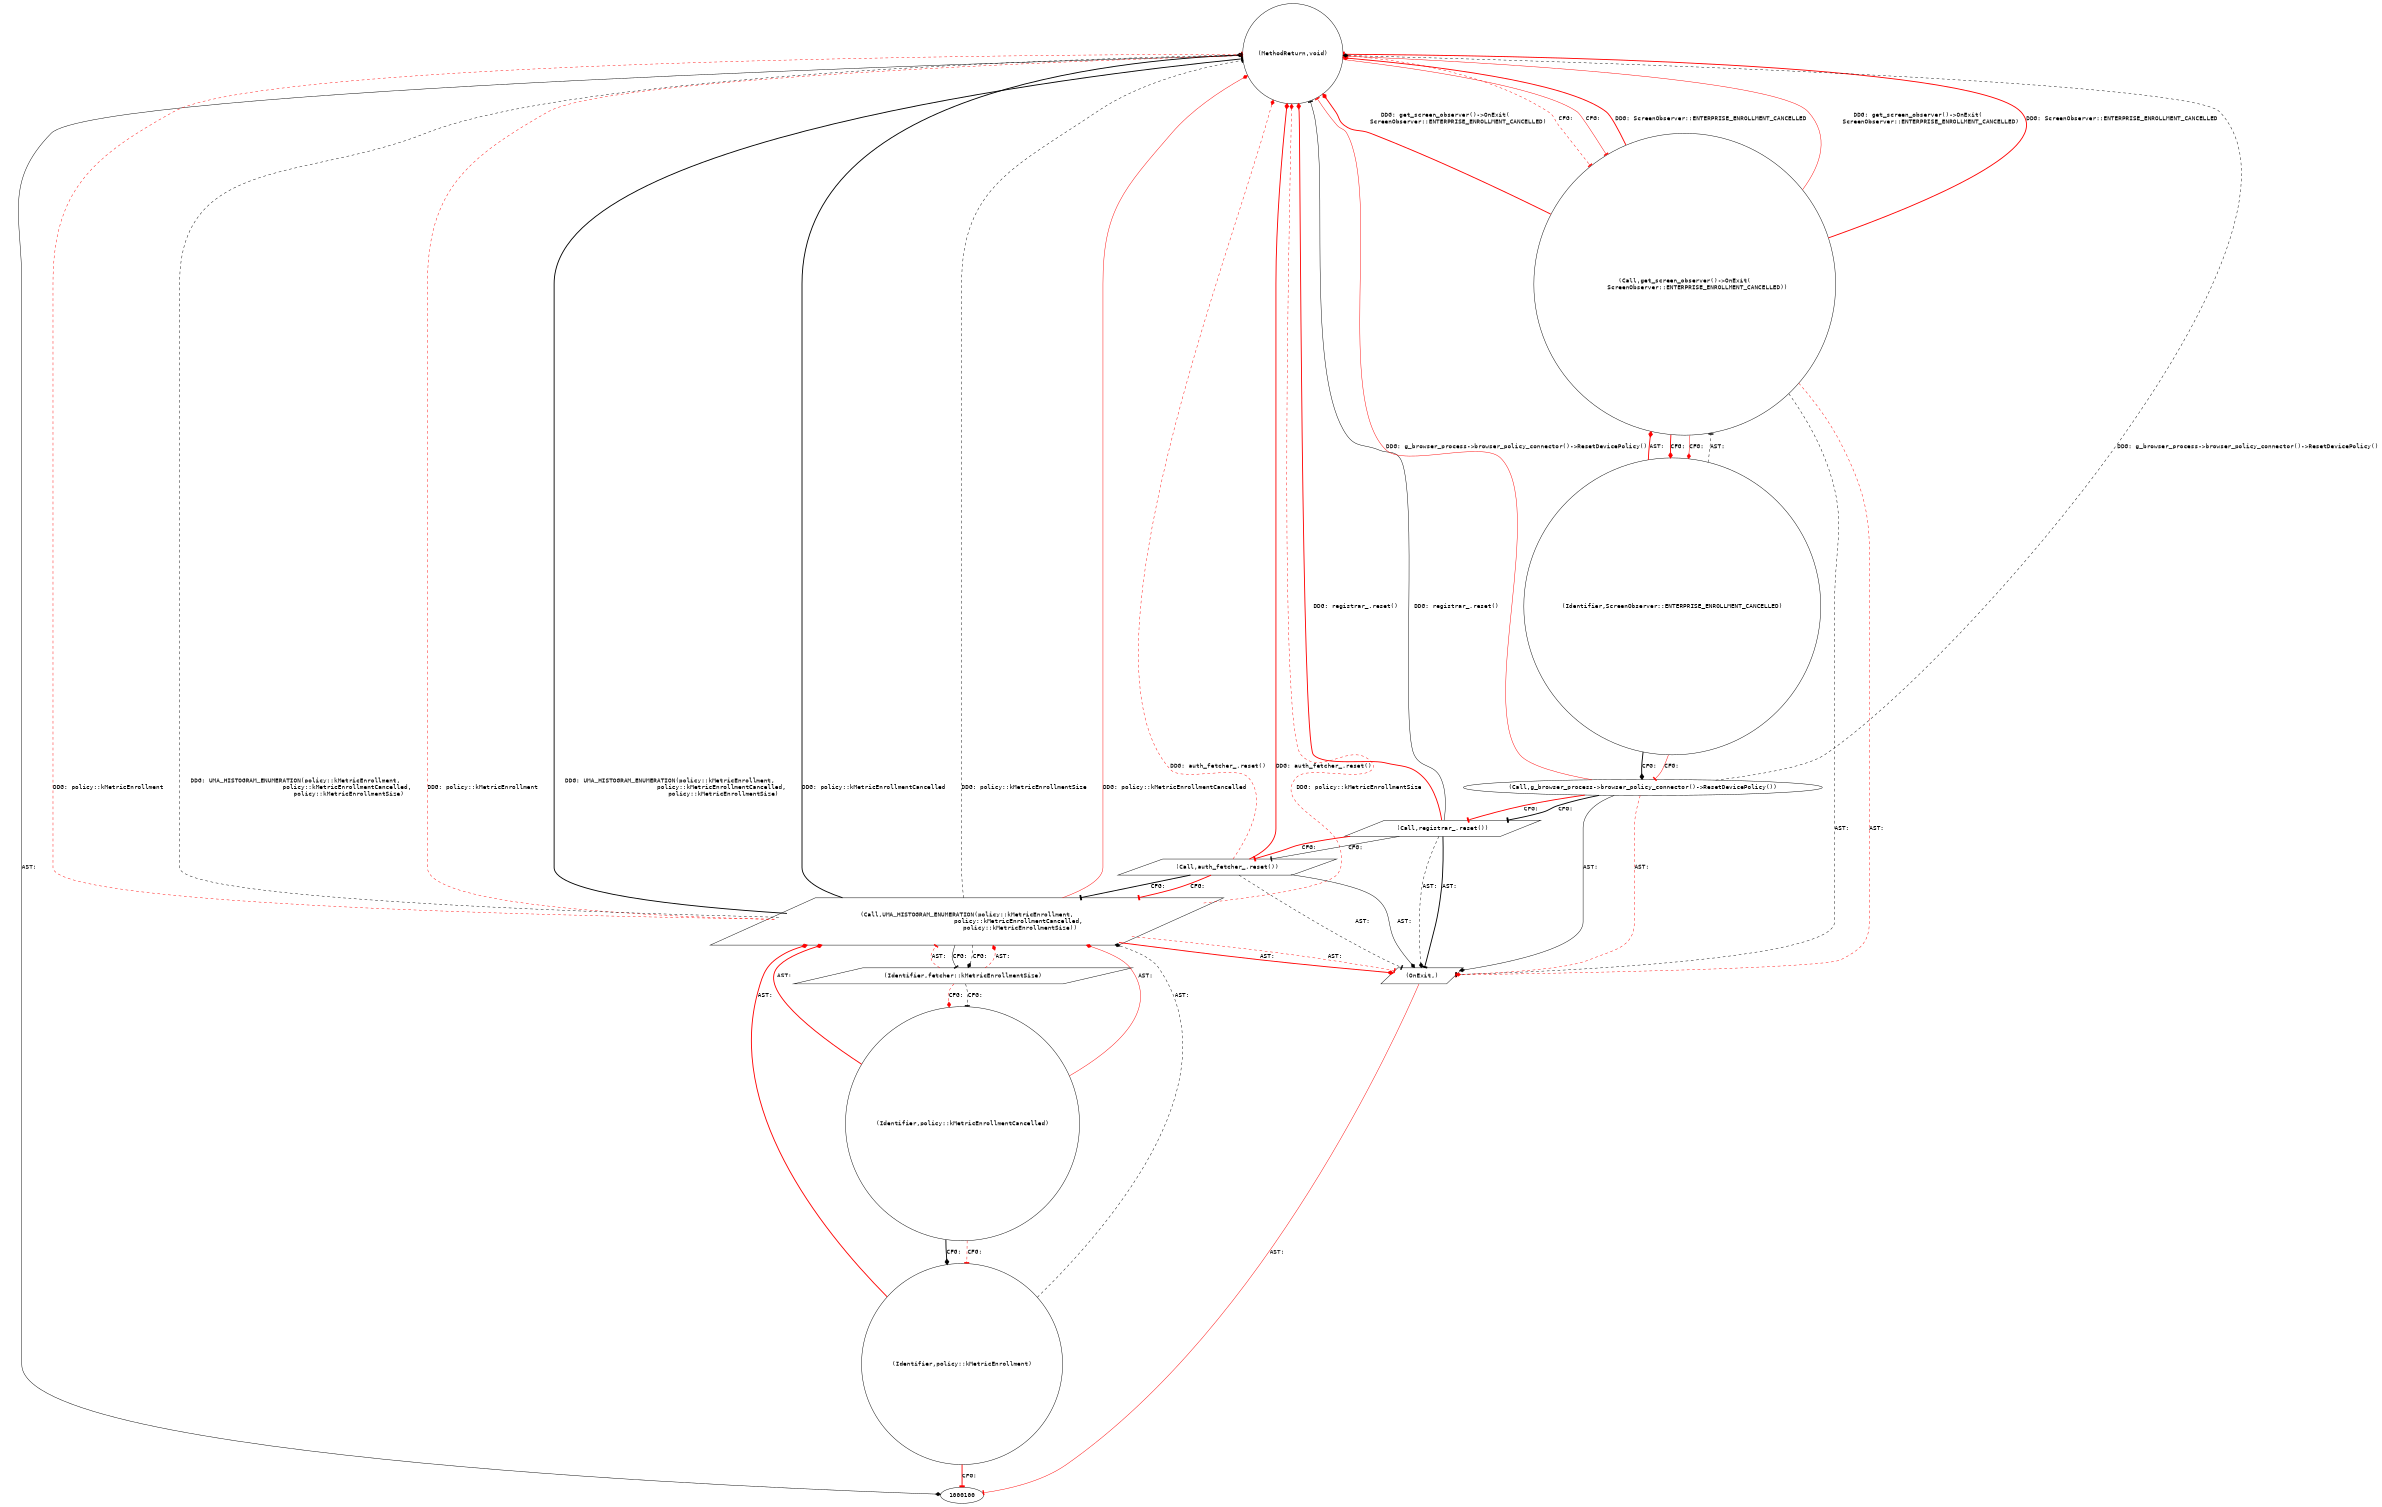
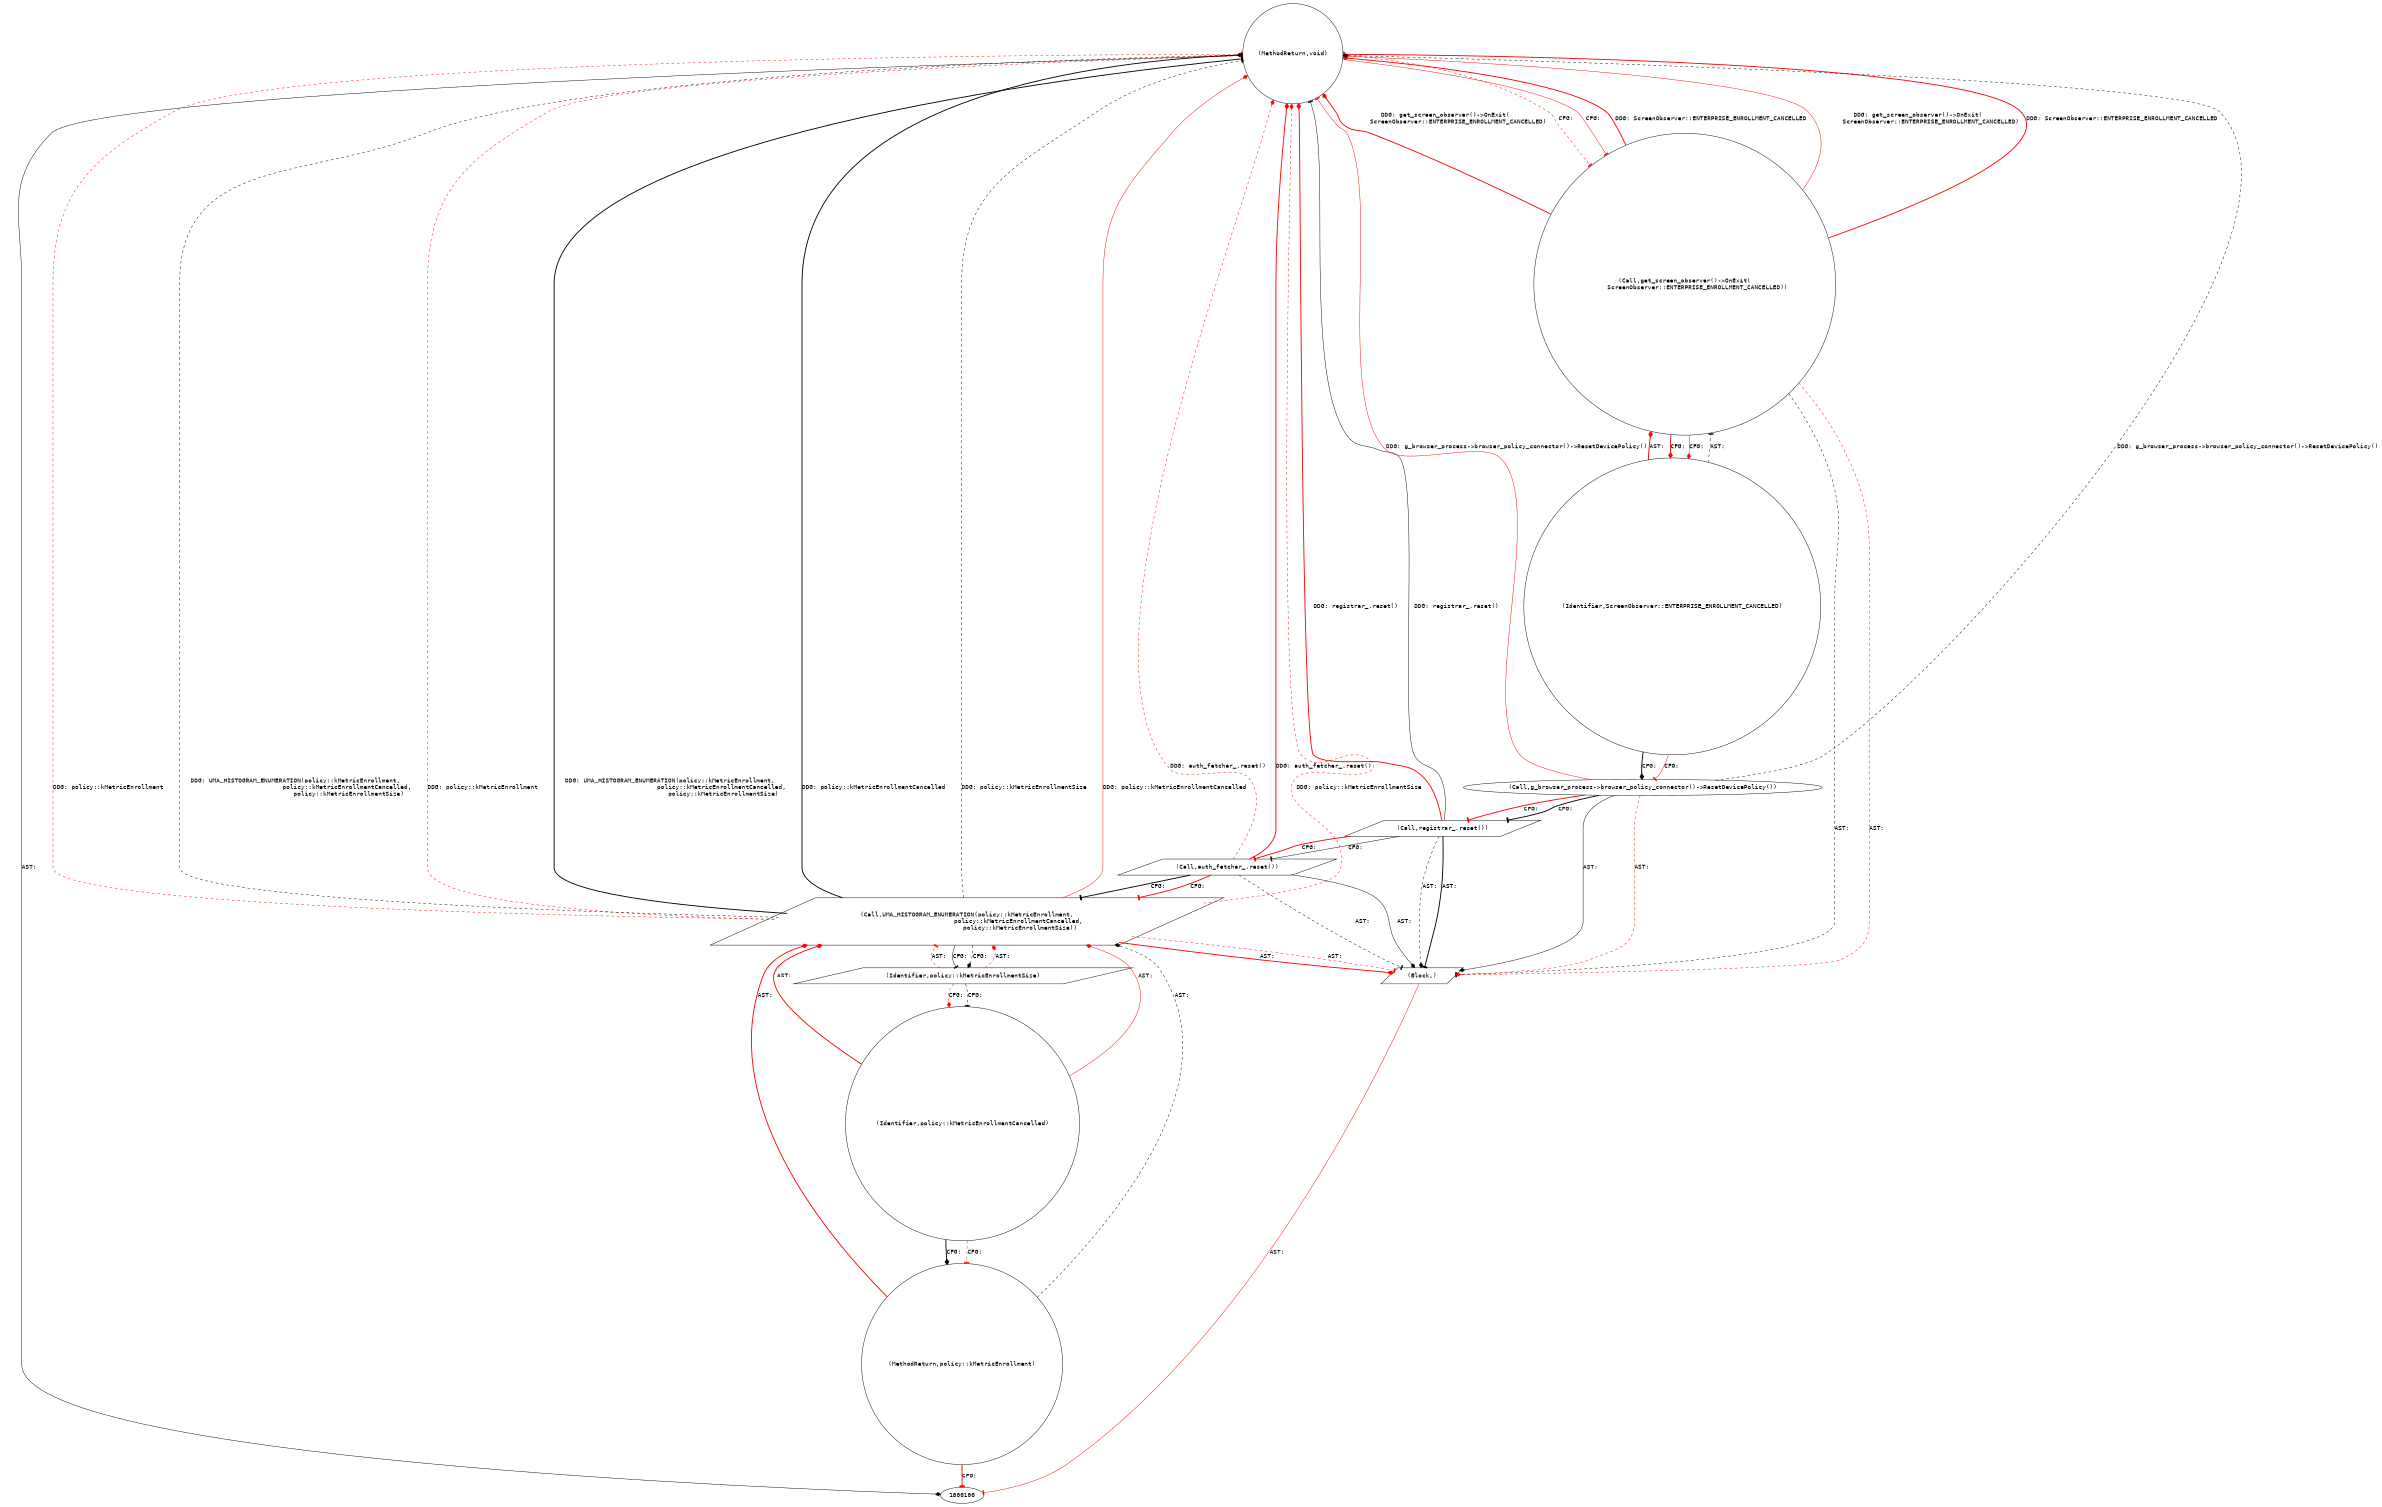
node "(Identifier,fetcher::kMetricEnrollmentSize)": label "(Identifier,fetcher::kMetricEnrollmentSize)" -> "(Identifier,policy::kMetricEnrollmentSize)"
node "(OnExit,)": label "(OnExit,)" -> "(Block,)"
node "(Identifier,policy::kMetricEnrollment)": label "(Identifier,policy::kMetricEnrollment)" -> "(MethodReturn,policy::kMetricEnrollment)"
